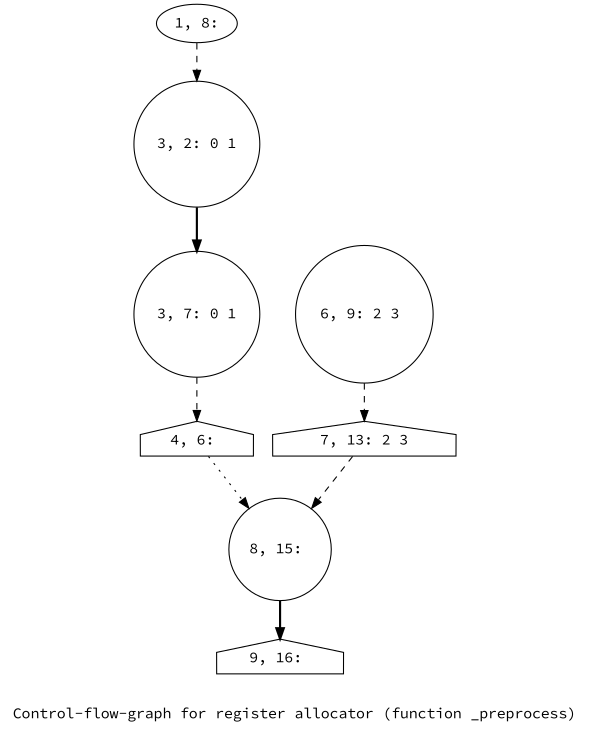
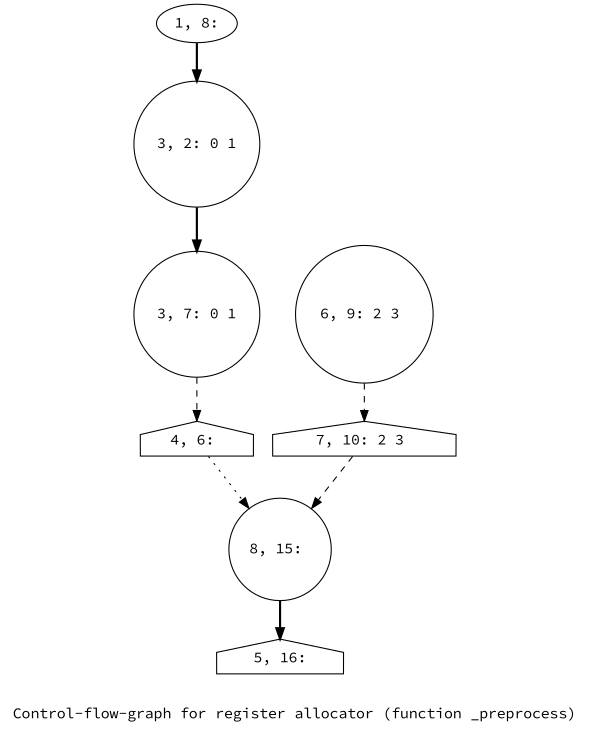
edge "1, 8:" -> "3, 2: 0 1": style dashed -> bold
node "7, 13: 2 3": label "7, 13: 2 3" -> "7, 10: 2 3"
node "9, 16:": label "9, 16:" -> "5, 16:"
